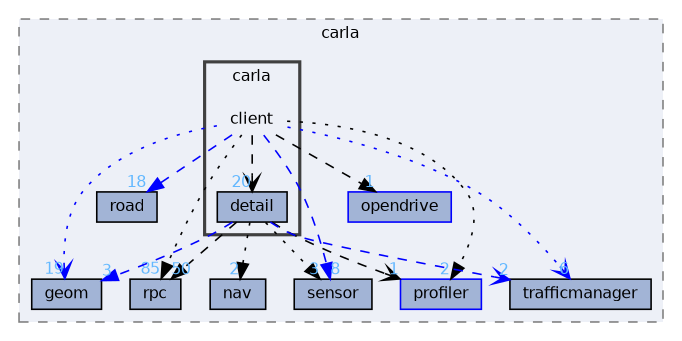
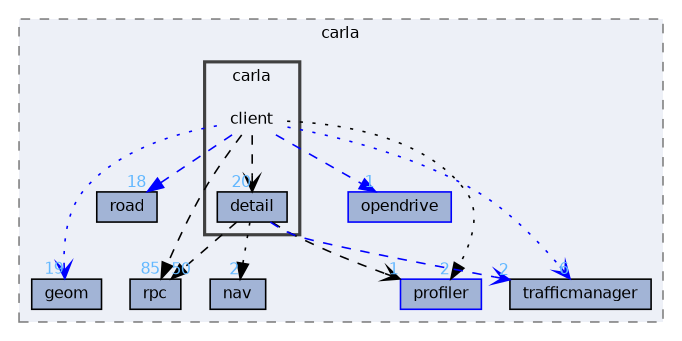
edge "client" -> "opendrive": color black -> blue
edge "client" -> "rpc": style dotted -> dashed
edge "detail" -> "geom": removed
node "sensor": removed
